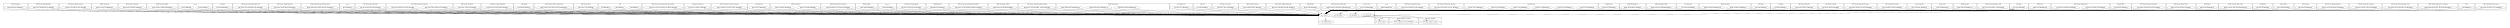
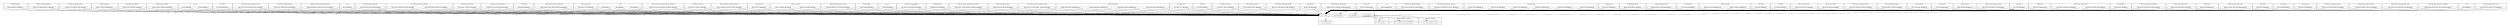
node "SOAP::Deserializer::BEGIN@1996": added
